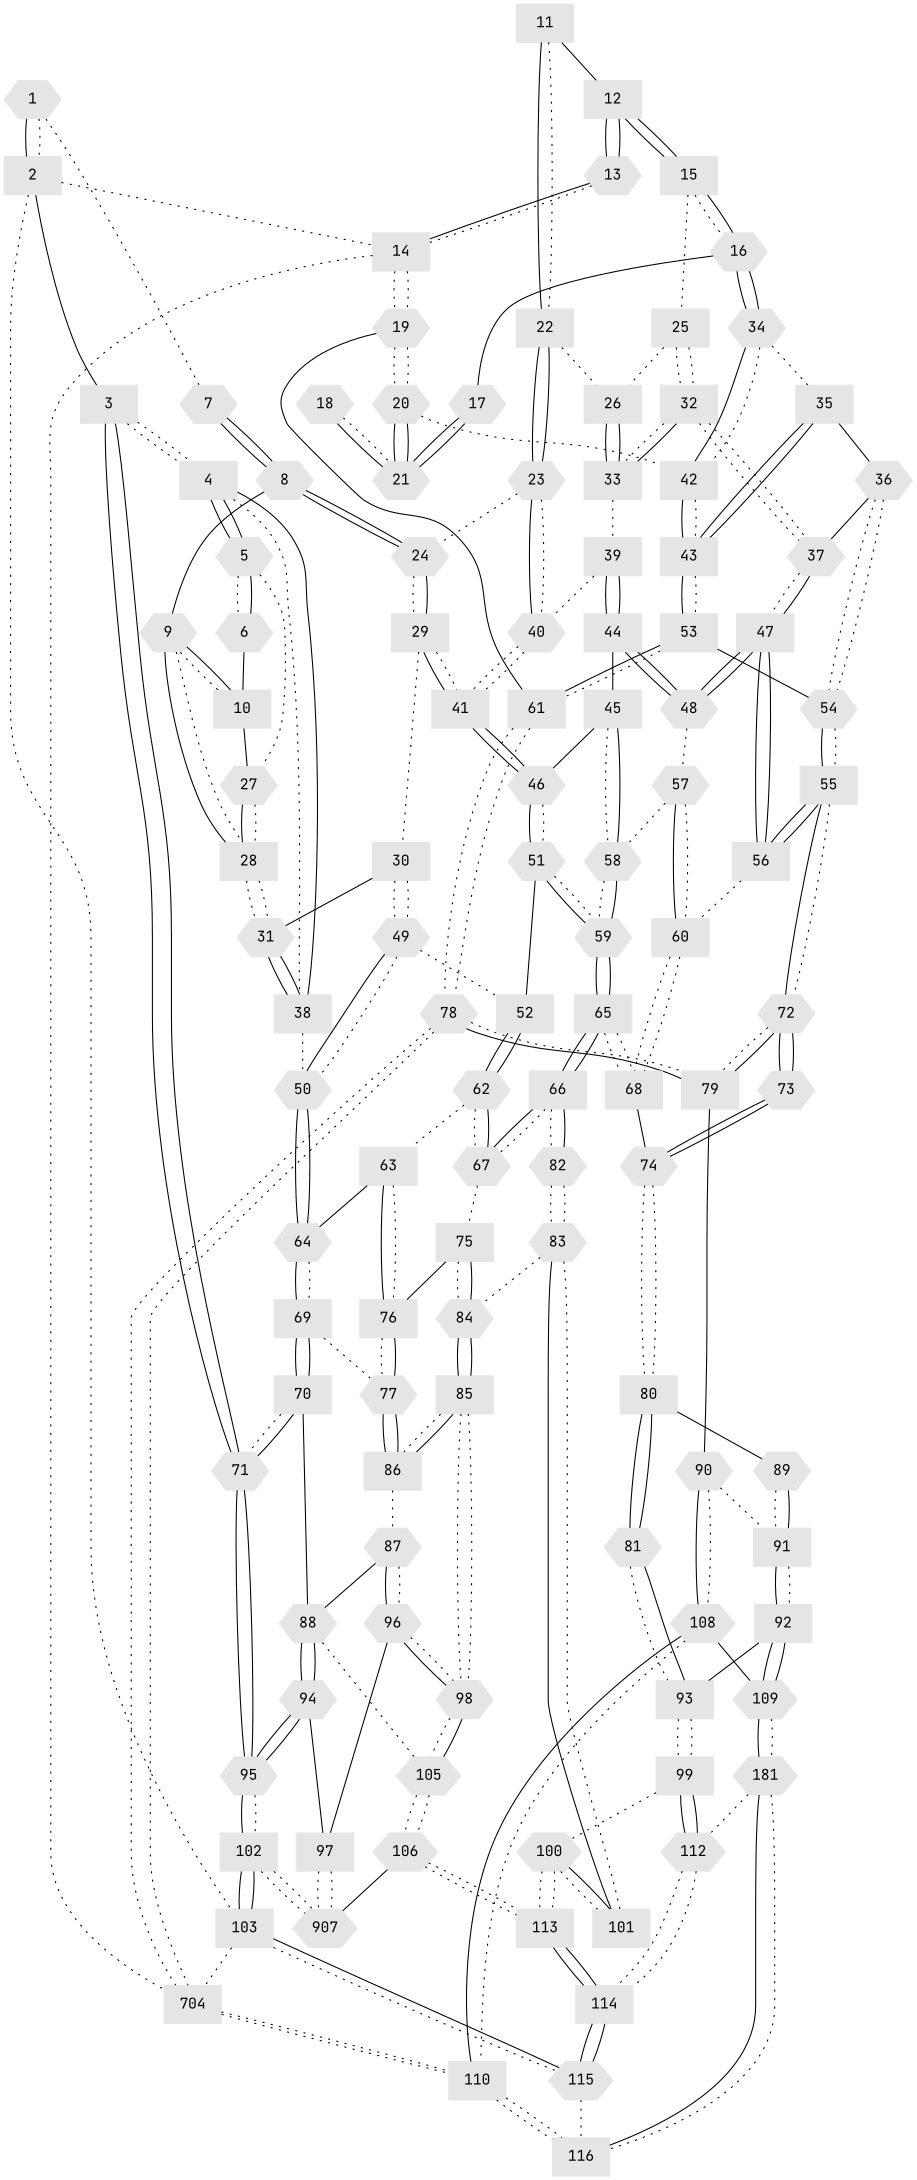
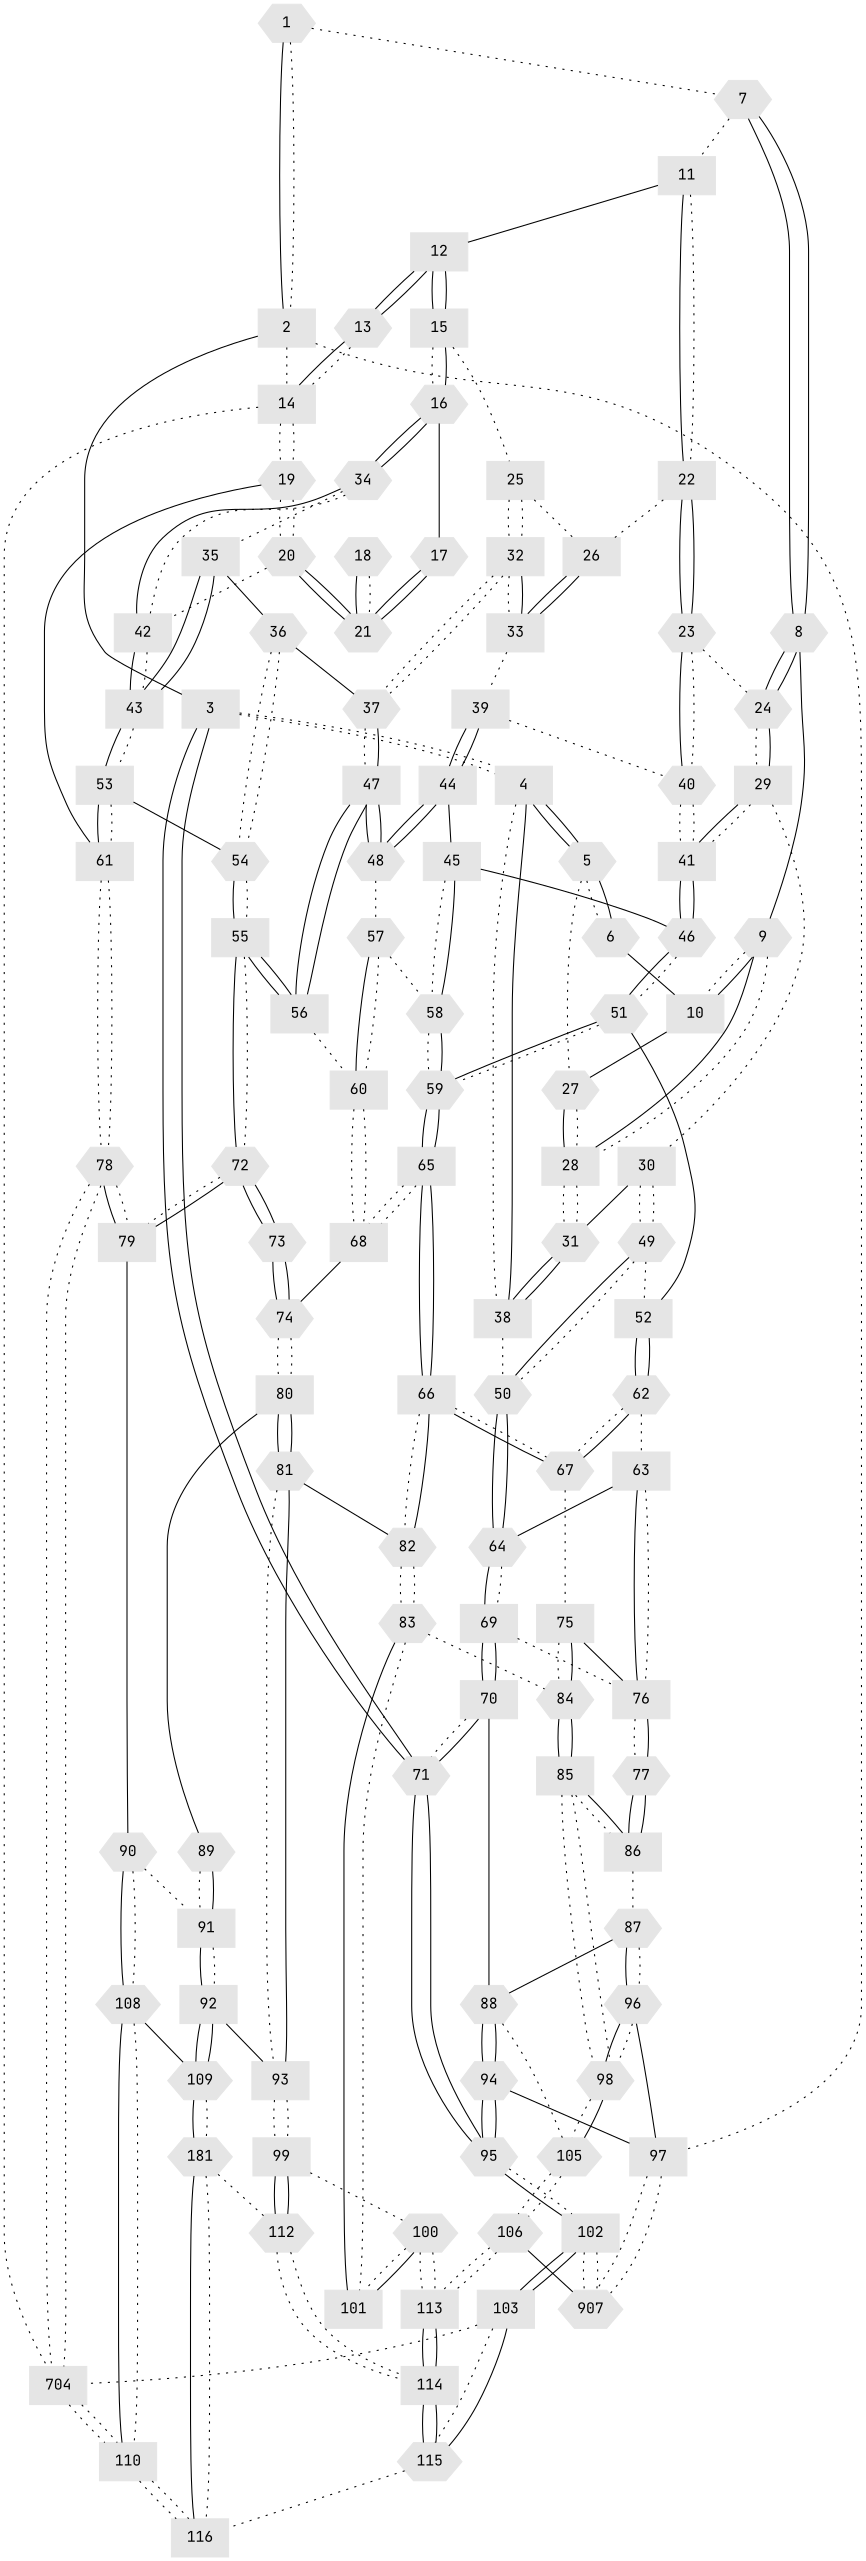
edge "7" -- "11": added
edge "2" -- "103": now "2" -- "97"
edge "69" -- "77": now "69" -- "76"
edge "81" -- "82": added
